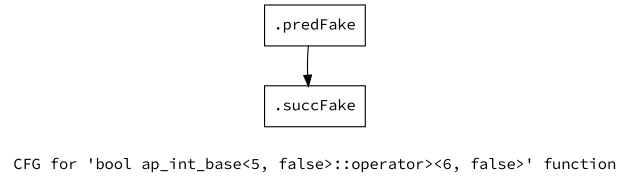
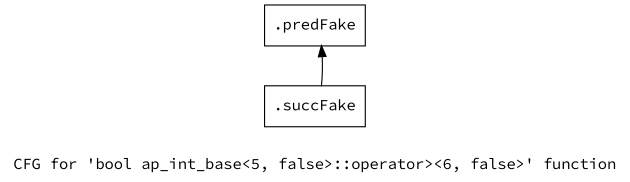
edge ".predFake" -> ".succFake": reversed
